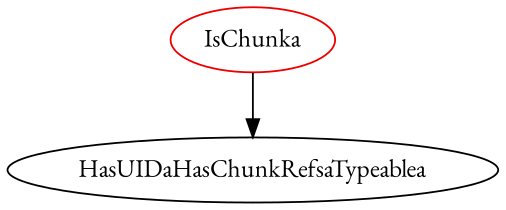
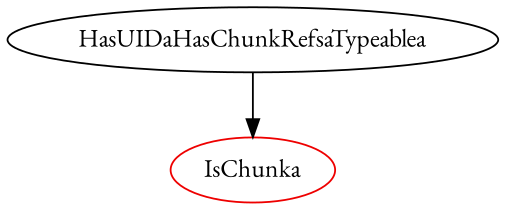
edge "IsChunka" -> "HasUIDaHasChunkRefsaTypeablea": reversed
